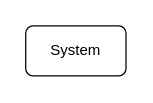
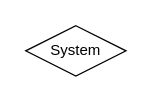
node "System": shape rounded rectangle -> diamond
